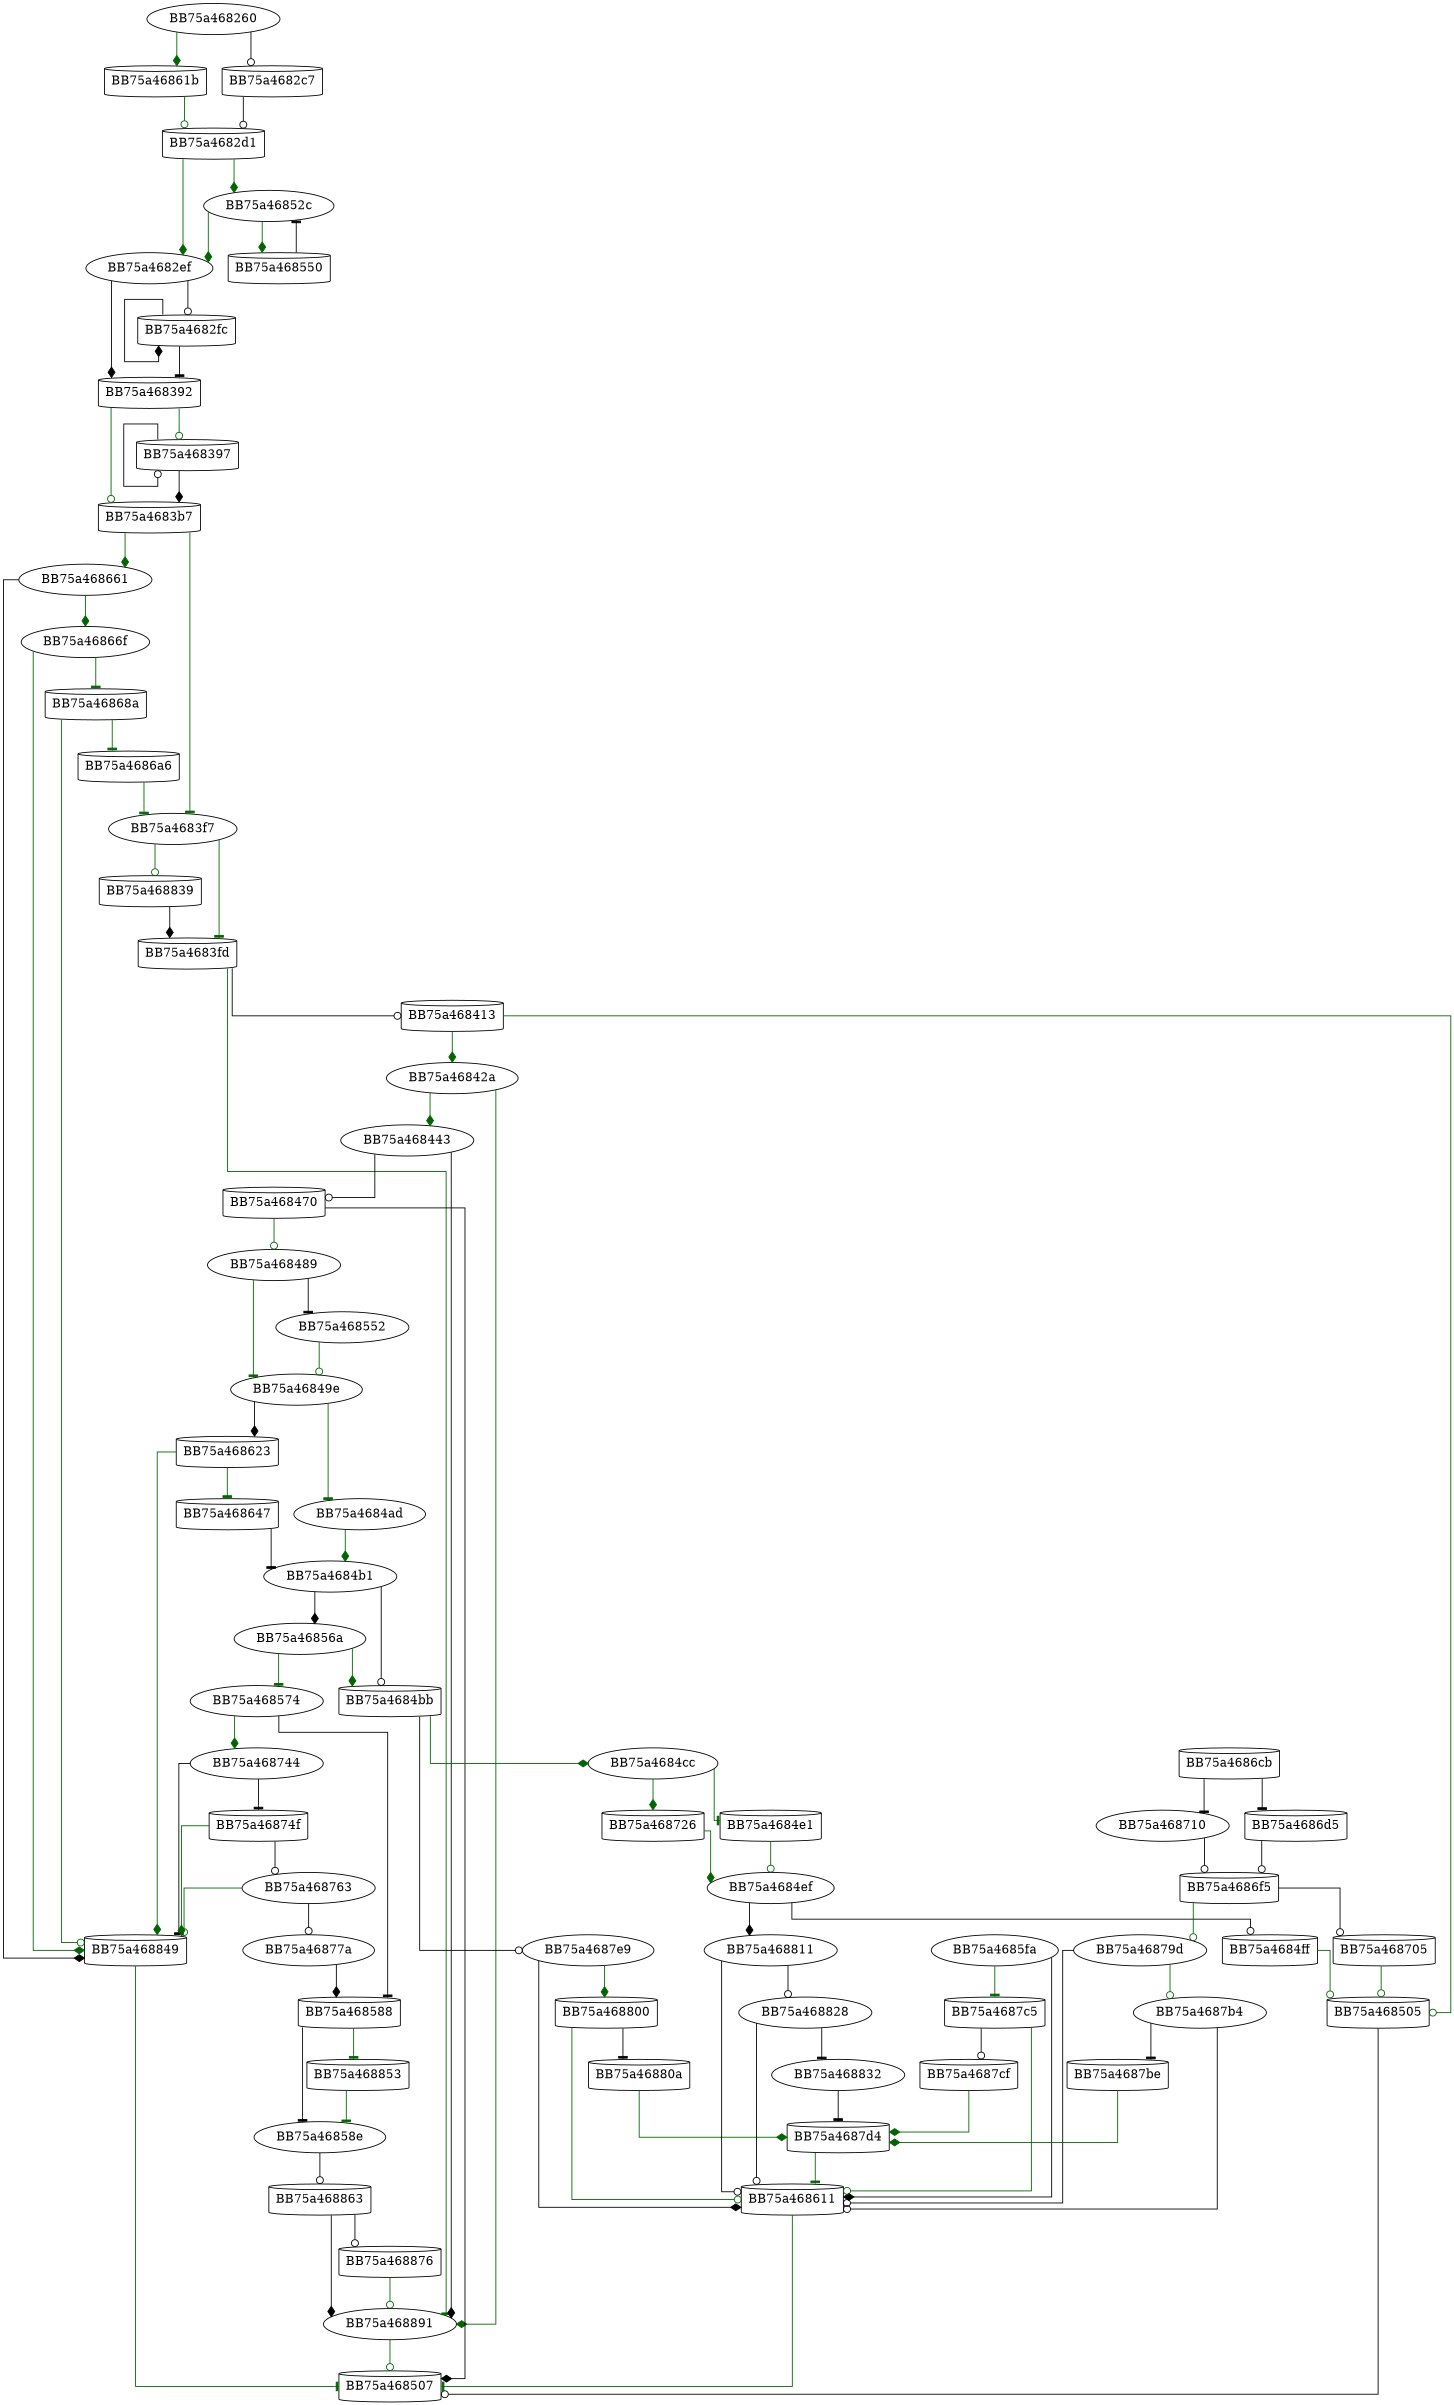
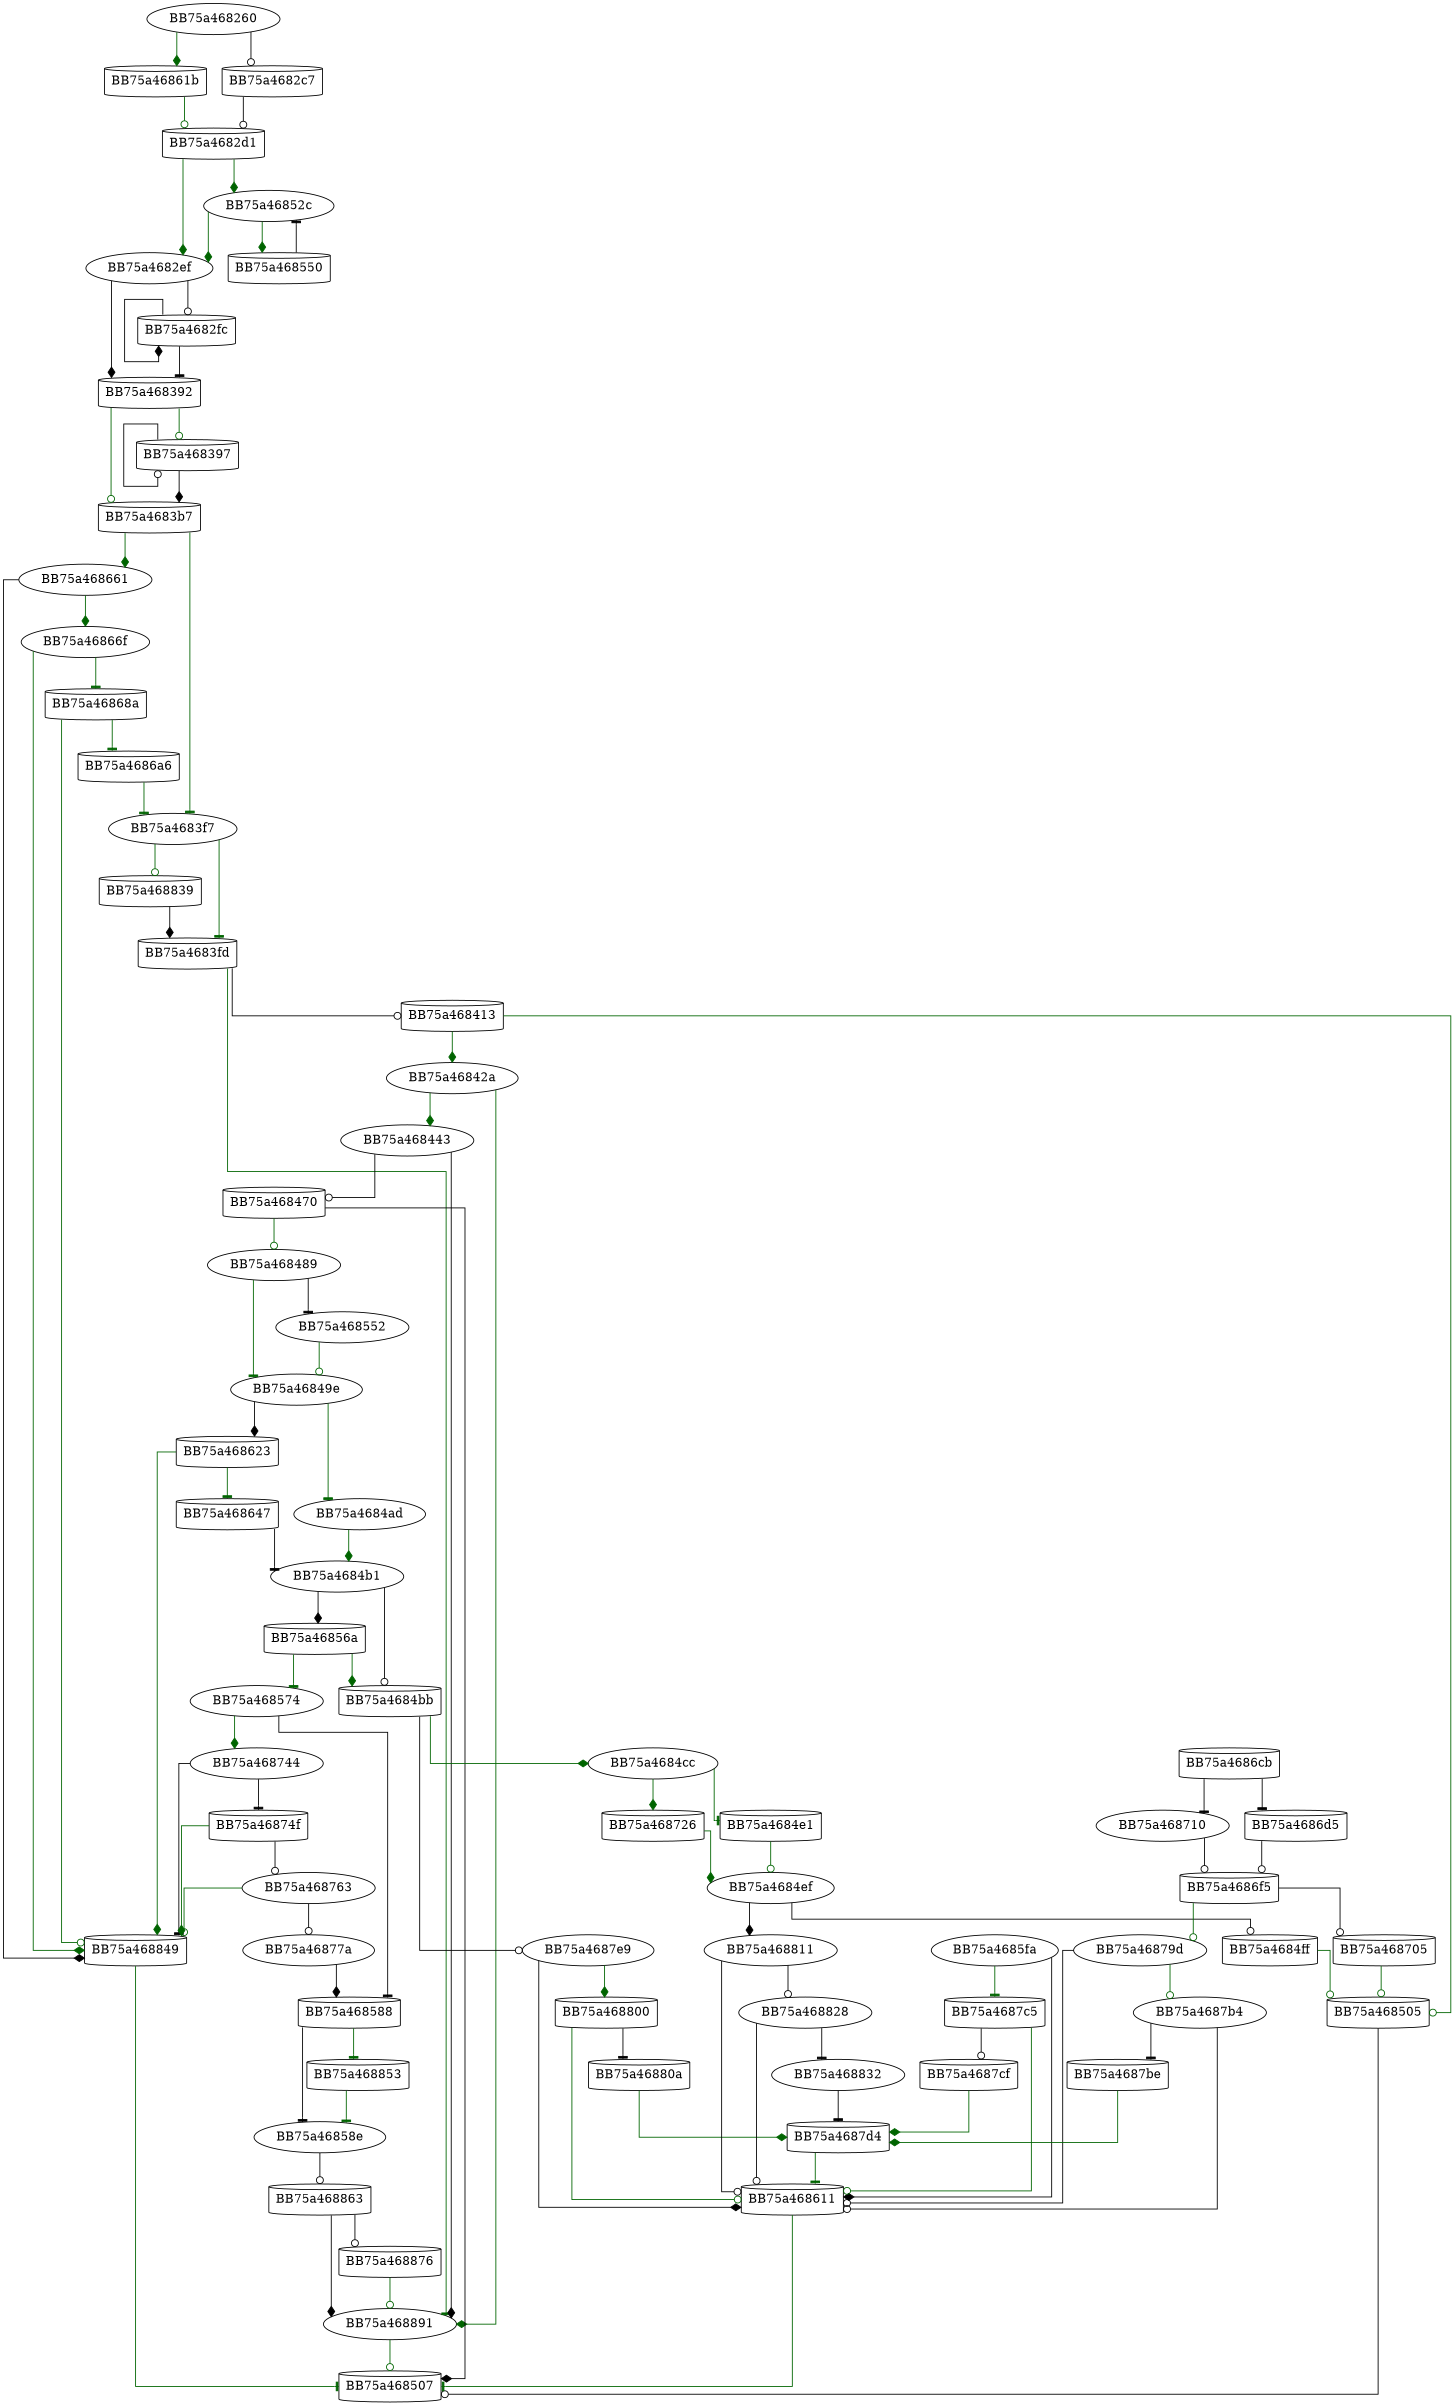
node "BB75a46856a": shape ellipse -> cylinder
